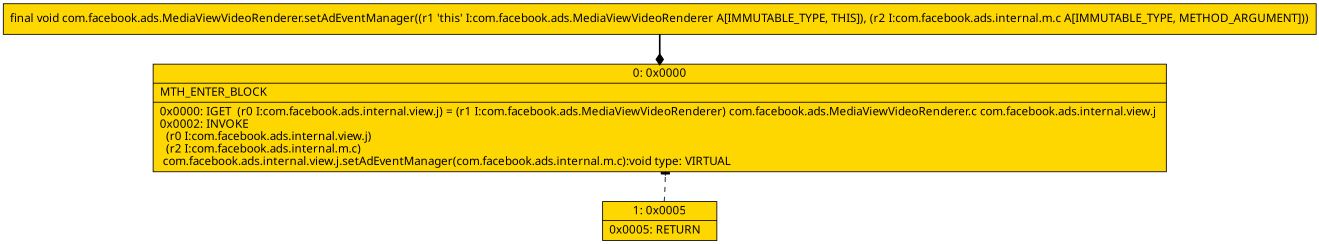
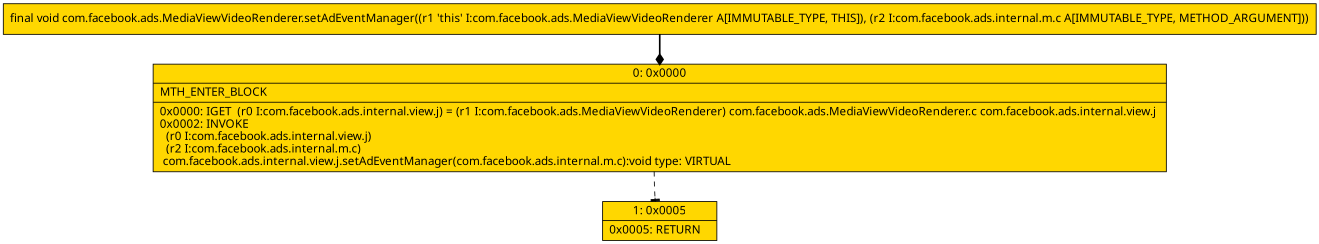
edge "1: 0x0005" -> "0: 0x0000": reversed
